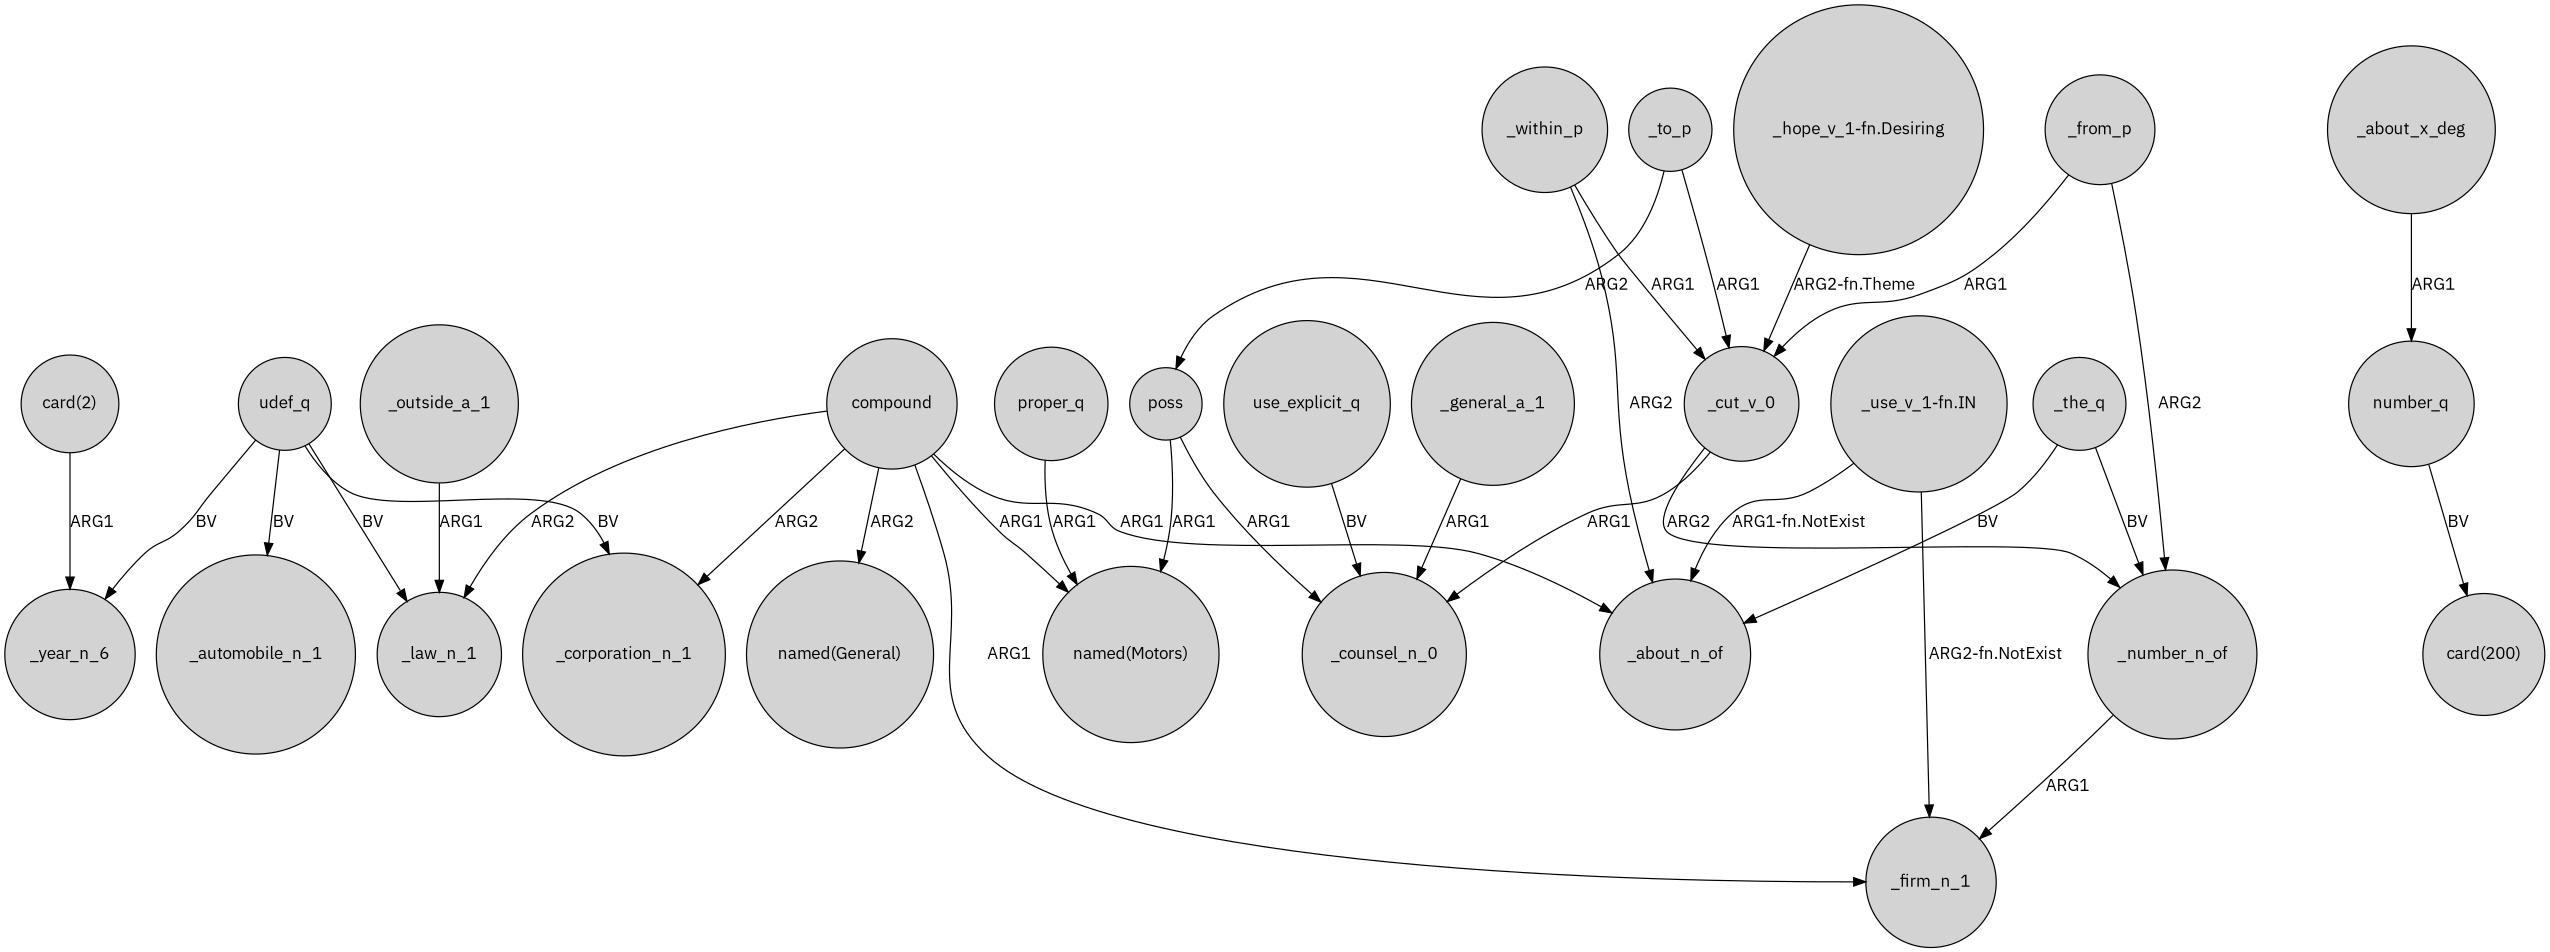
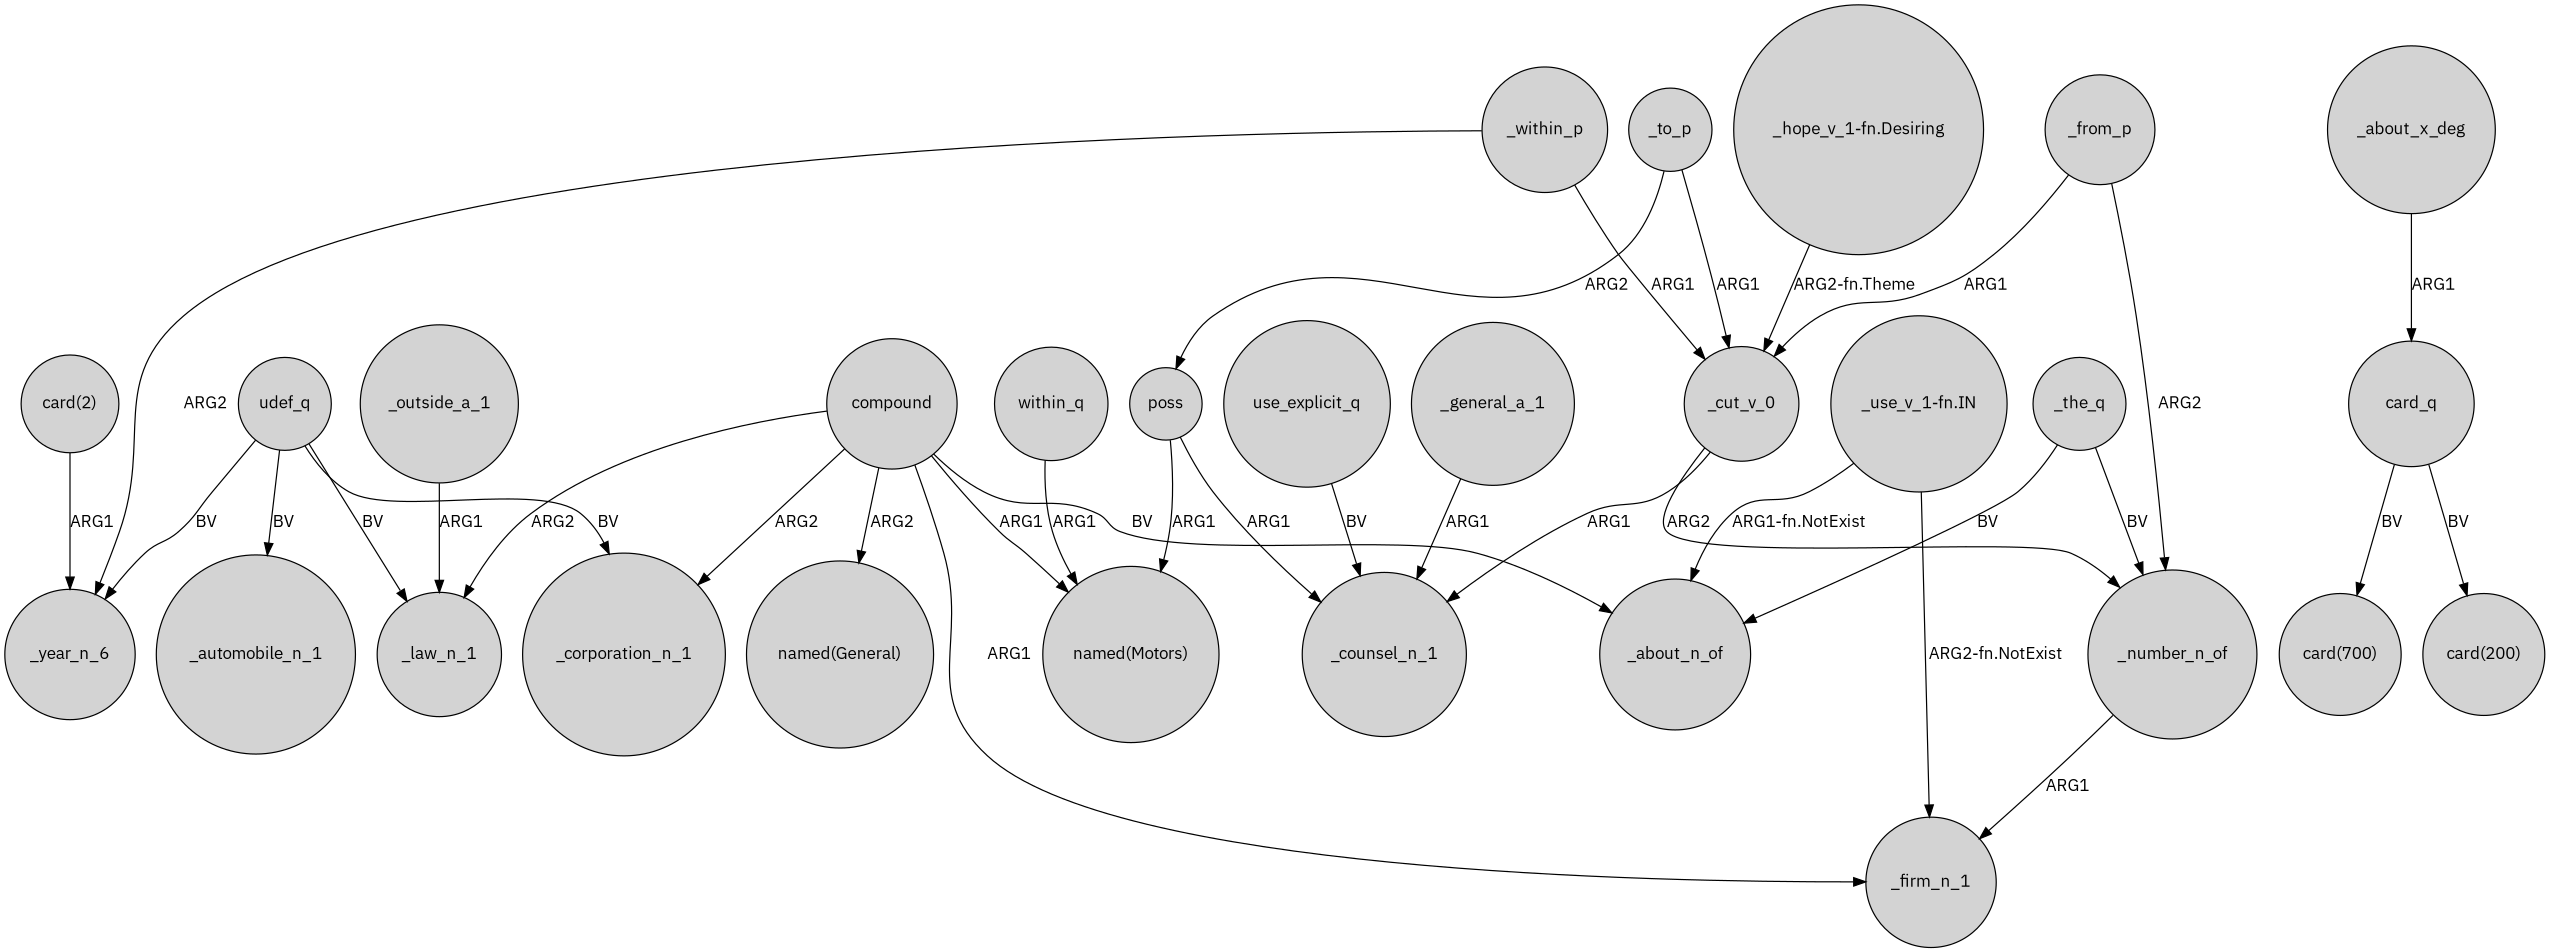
edge "_within_p" -> "_about_n_of": now "_within_p" -> "_year_n_6"
node "proper_q": label "proper_q" -> "within_q"
node "number_q": label "number_q" -> "card_q"
edge "compound" -> "_about_n_of": label "ARG1" -> "BV"
node "_counsel_n_0": label "_counsel_n_0" -> "_counsel_n_1"
node "card(700)": added
